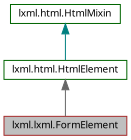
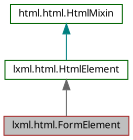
node "lxml.html.HtmlMixin": label "lxml.html.HtmlMixin" -> "html.html.HtmlMixin"
node "lxml.lxml.FormElement": label "lxml.lxml.FormElement" -> "lxml.html.FormElement"
